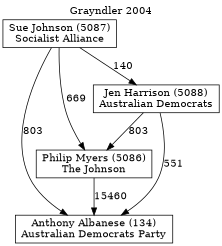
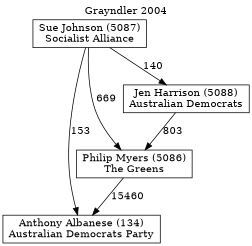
edge "Sue Johnson (5087) Socialist Alliance" -> "Anthony Albanese (134) Australian Democrats Party": label "803" -> "153"
node "Philip Myers (5086) The Johnson": label "Philip Myers (5086) The Johnson" -> "Philip Myers (5086) The Greens"
edge "Jen Harrison (5088) Australian Democrats" -> "Anthony Albanese (134) Australian Democrats Party": removed, label "551"
